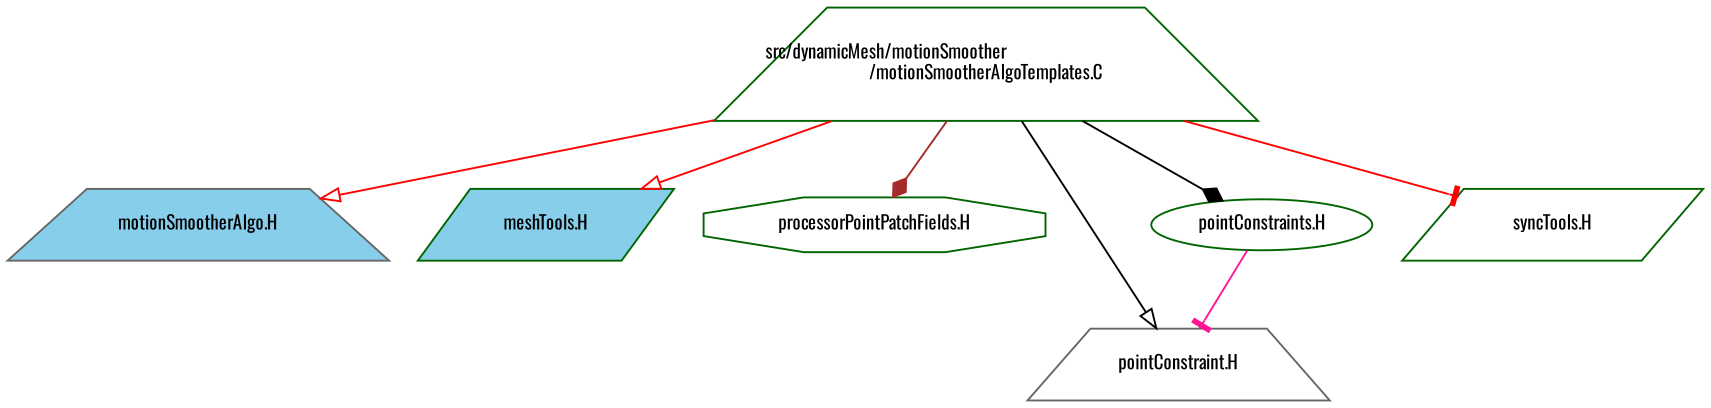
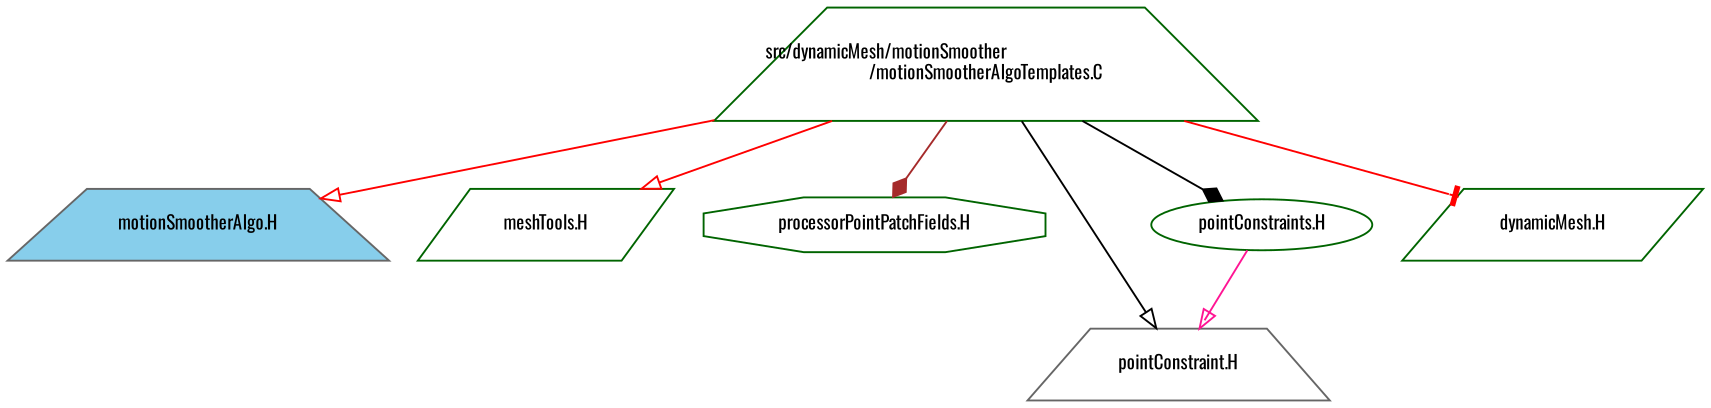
node "meshTools.H": fillcolor skyblue -> white
node "syncTools.H": label "syncTools.H" -> "dynamicMesh.H"
edge "pointConstraints.H" -> "pointConstraint.H": arrowhead tee -> onormal
